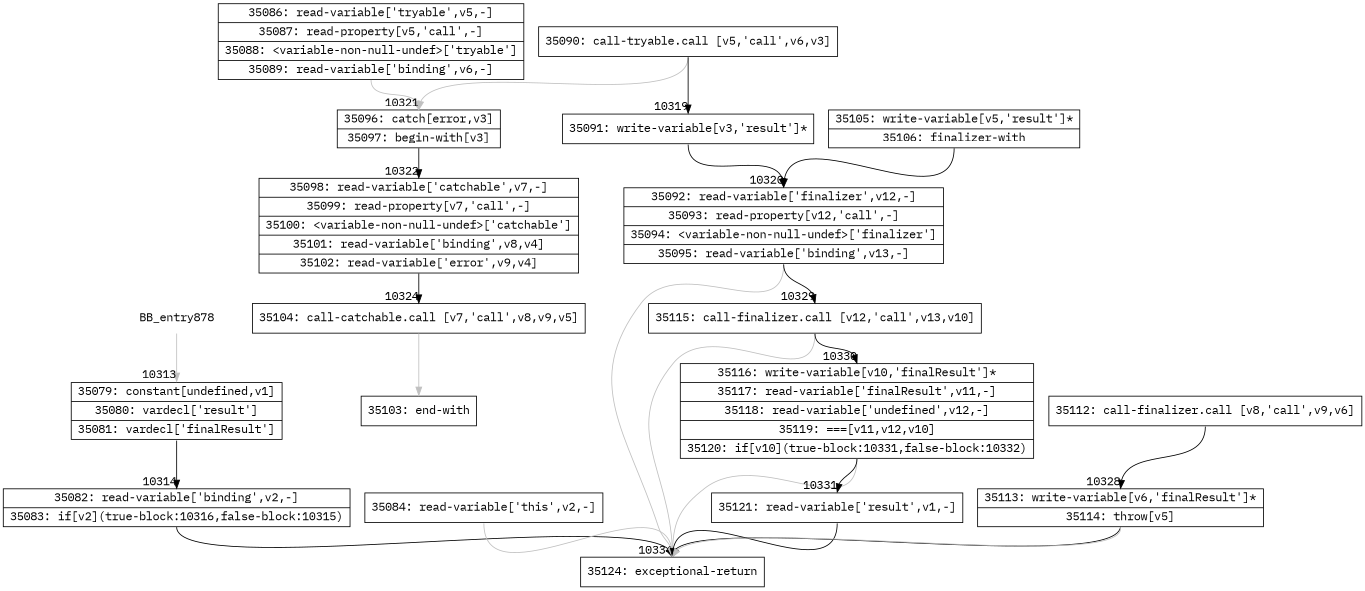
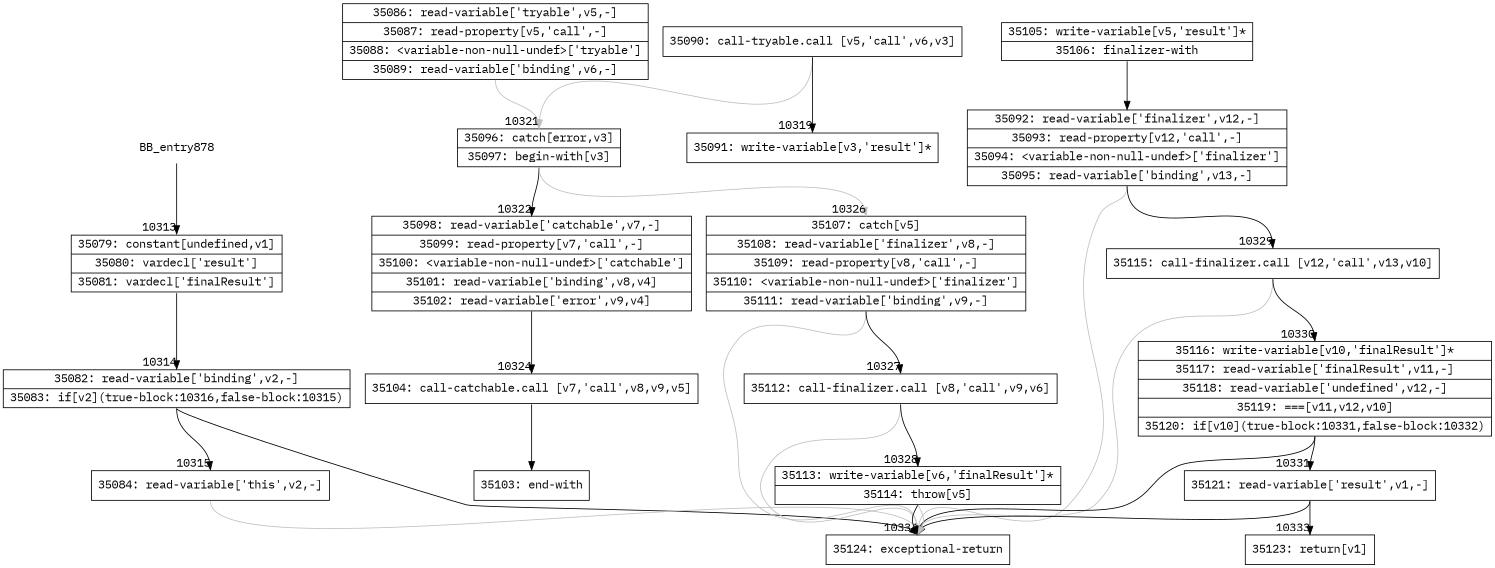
edge "35091: write-variable[v3,'result']*" -> "35092: read-variable['finalizer',v12,-]": removed
node "35107: catch[v5]": added
edge "BB_entry878" -> "35079: constant[undefined,v1]": color gray -> black
edge "35104: call-catchable.call [v7,'call',v8,v9,v5]" -> "35103: end-with": color gray -> black
edge "35082: read-variable['binding',v2,-]" -> "35084: read-variable['this',v2,-]": added
edge "35116: write-variable[v10,'finalResult']*" -> "35124: exceptional-return": color gray -> black
edge "35112: call-finalizer.call [v8,'call',v9,v6]" -> "35124: exceptional-return": added
node "35123: return[v1]": added
